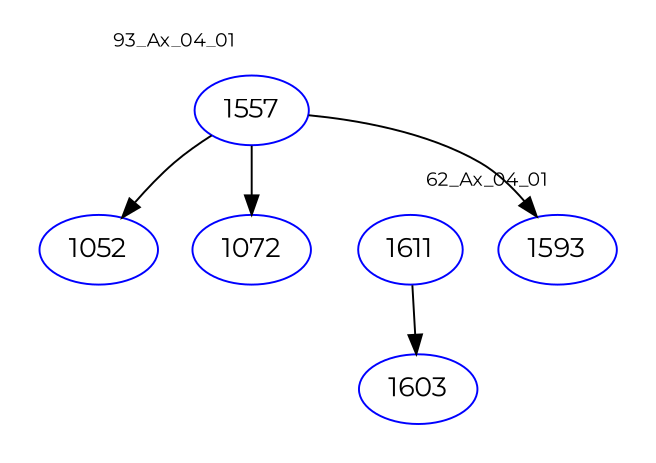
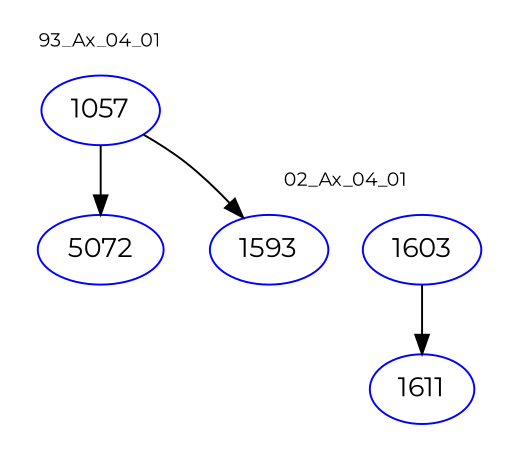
node "1557": label "1557" -> "1057"
cluster "62_Ax_04_01": label "62_Ax_04_01" -> "02_Ax_04_01"
node "1052": removed
node "1072": label "1072" -> "5072"
edge "1611" -> "1603": reversed
